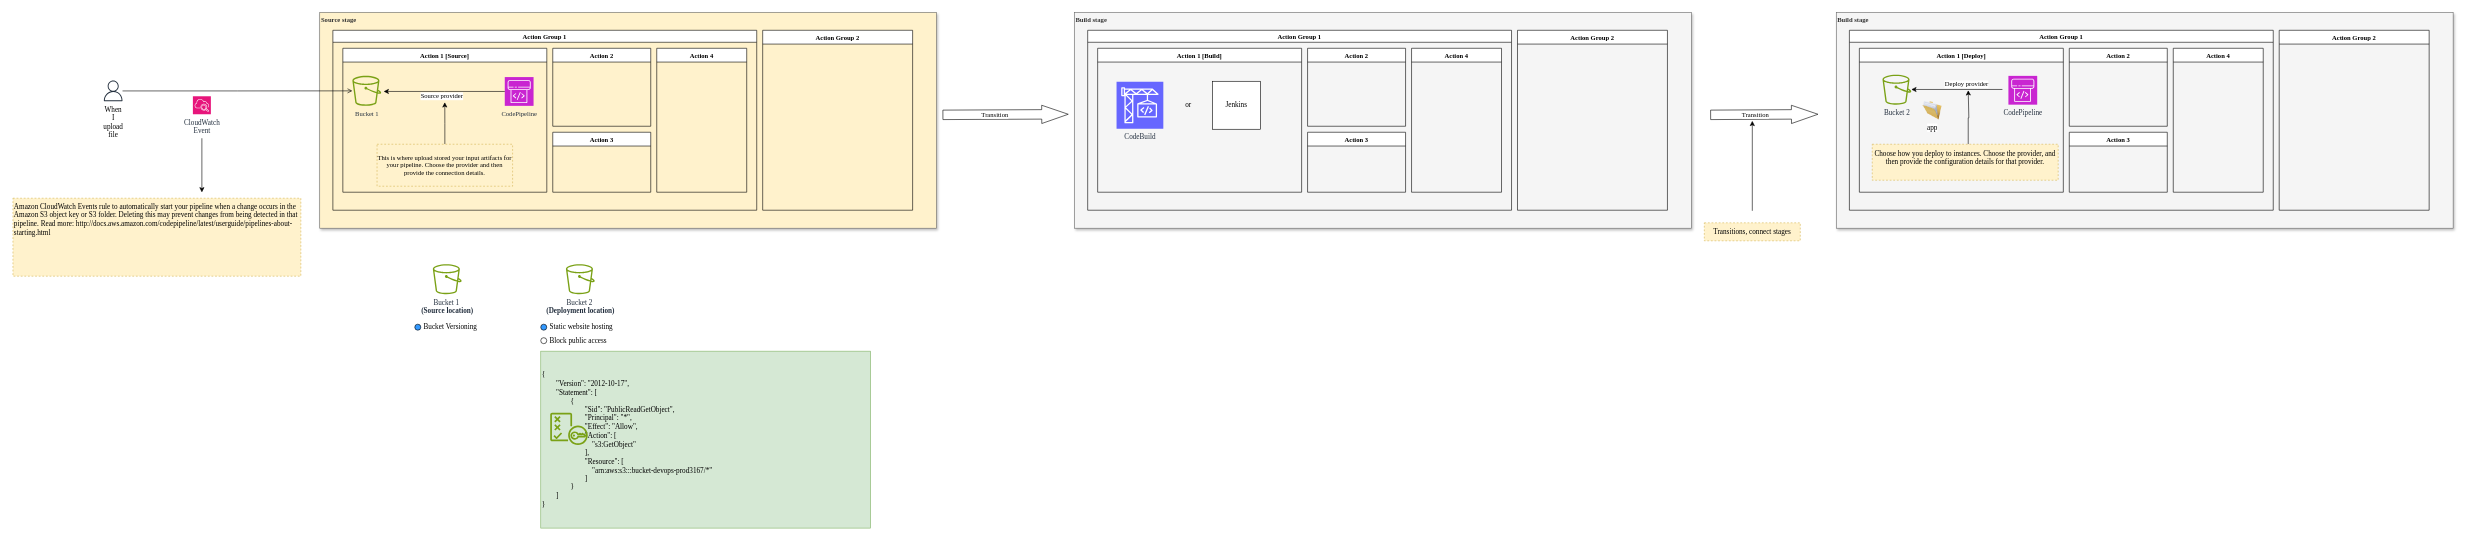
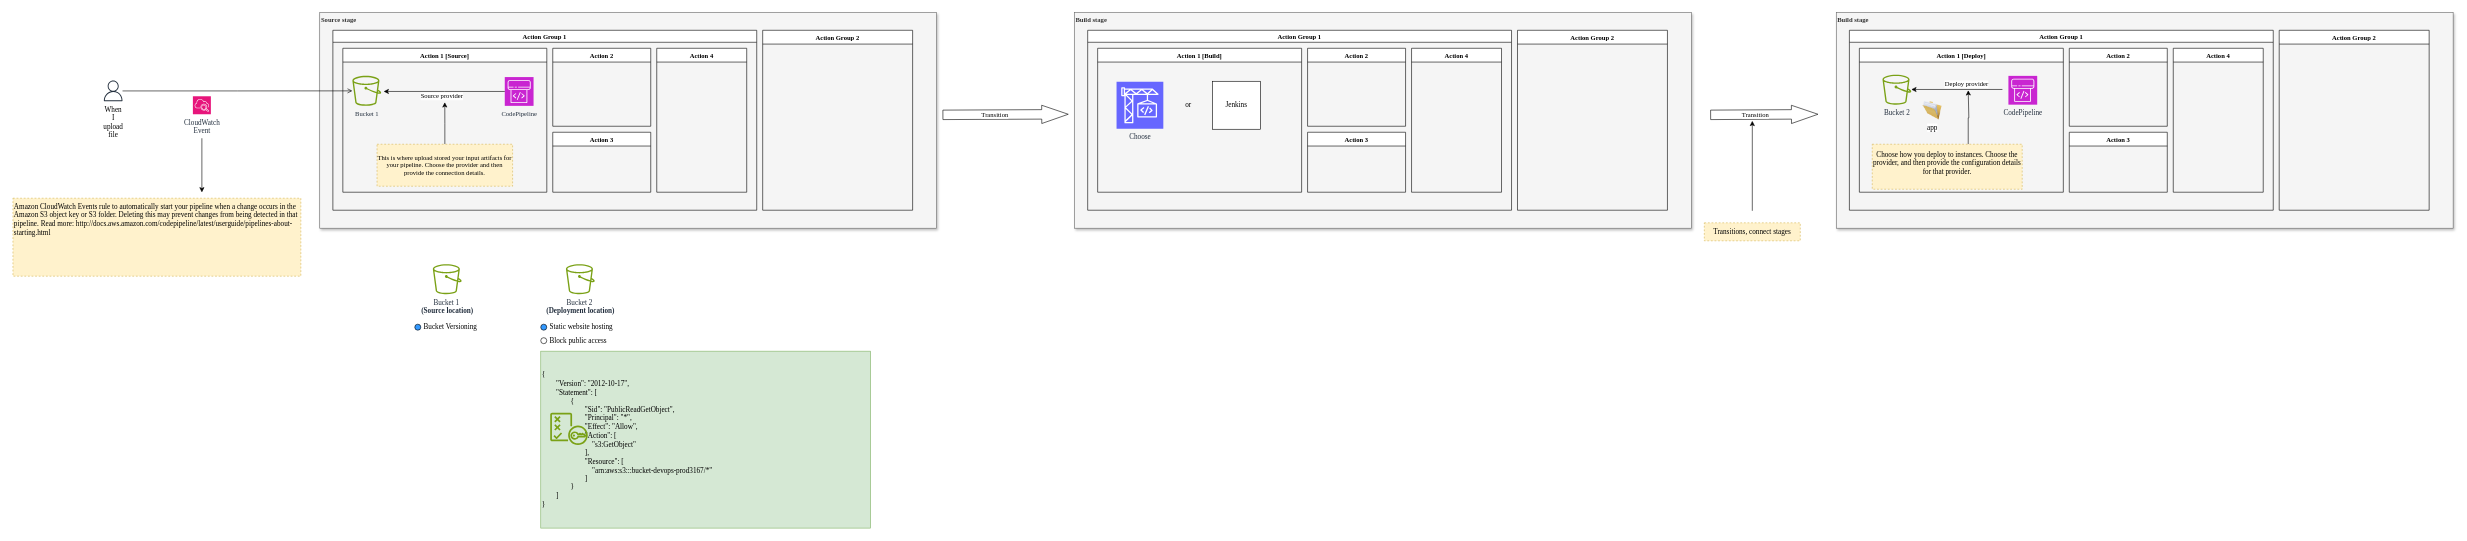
node "Source stage": fillcolor #fff2cc -> #f5f5f5
node "CodeBuild": label "CodeBuild" -> "Choose"
node "Choose how you deploy to instances. Choose the provider, and then provide the configuration details for that provider.": size 186x36 -> 150x45
